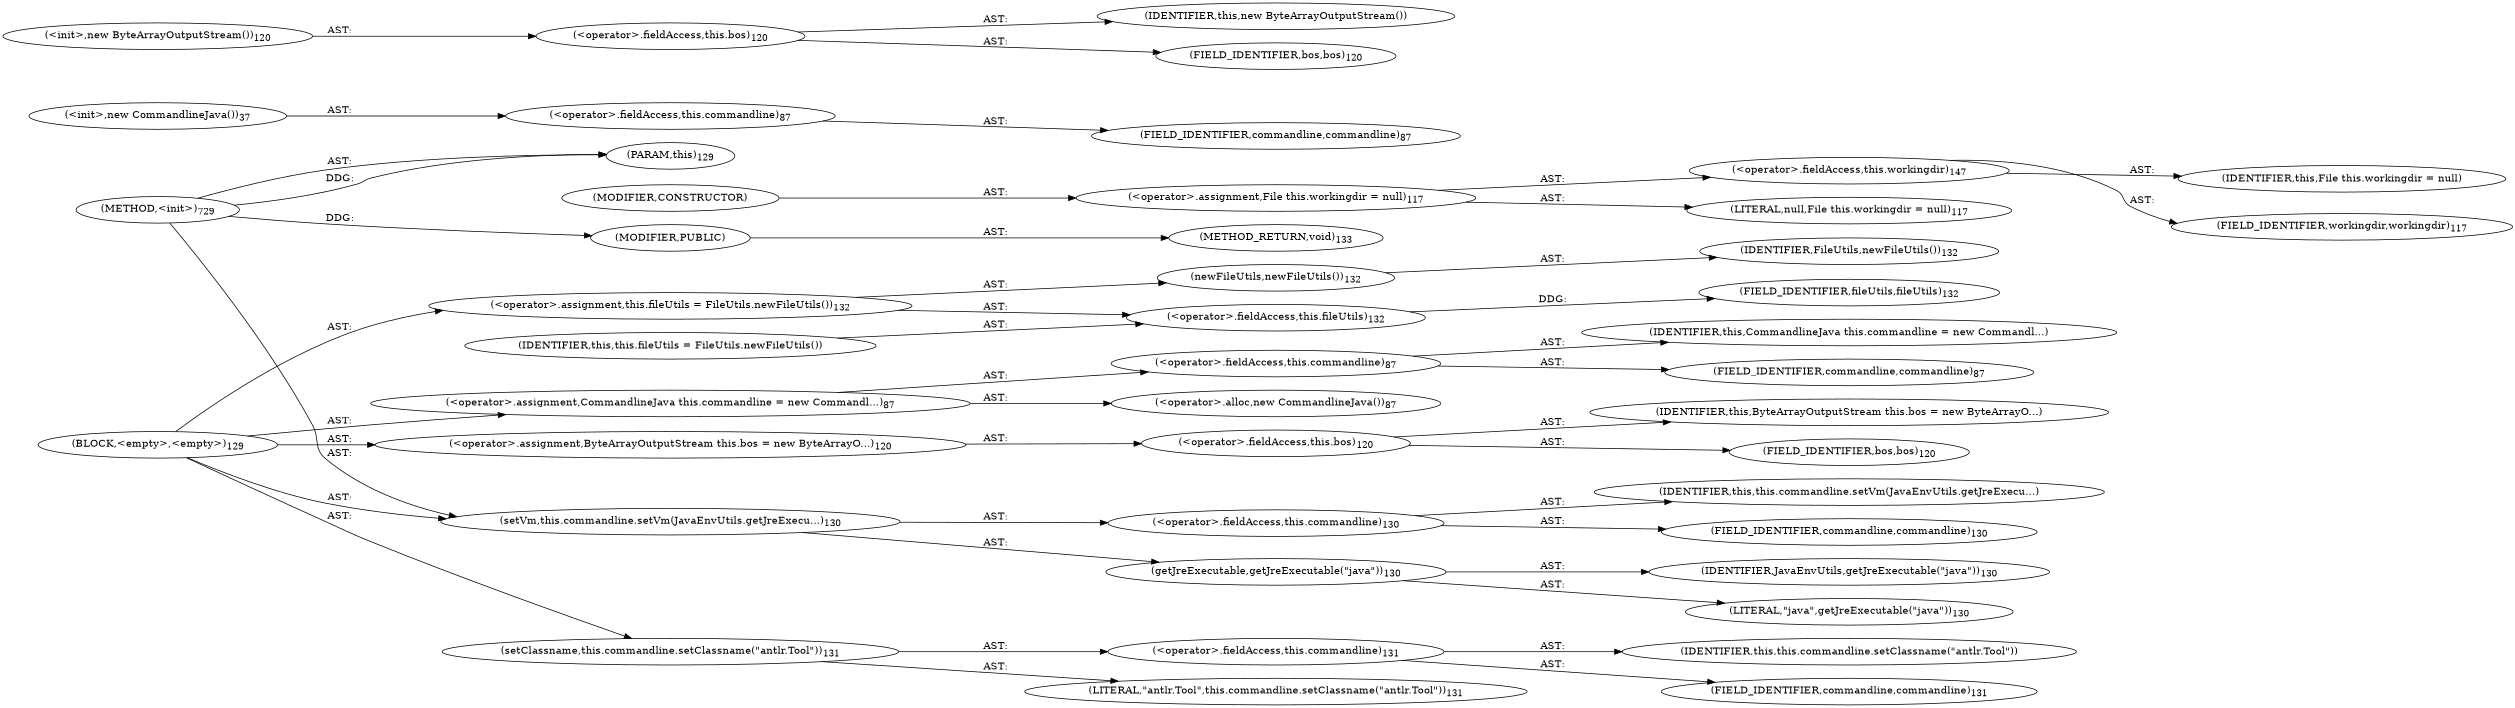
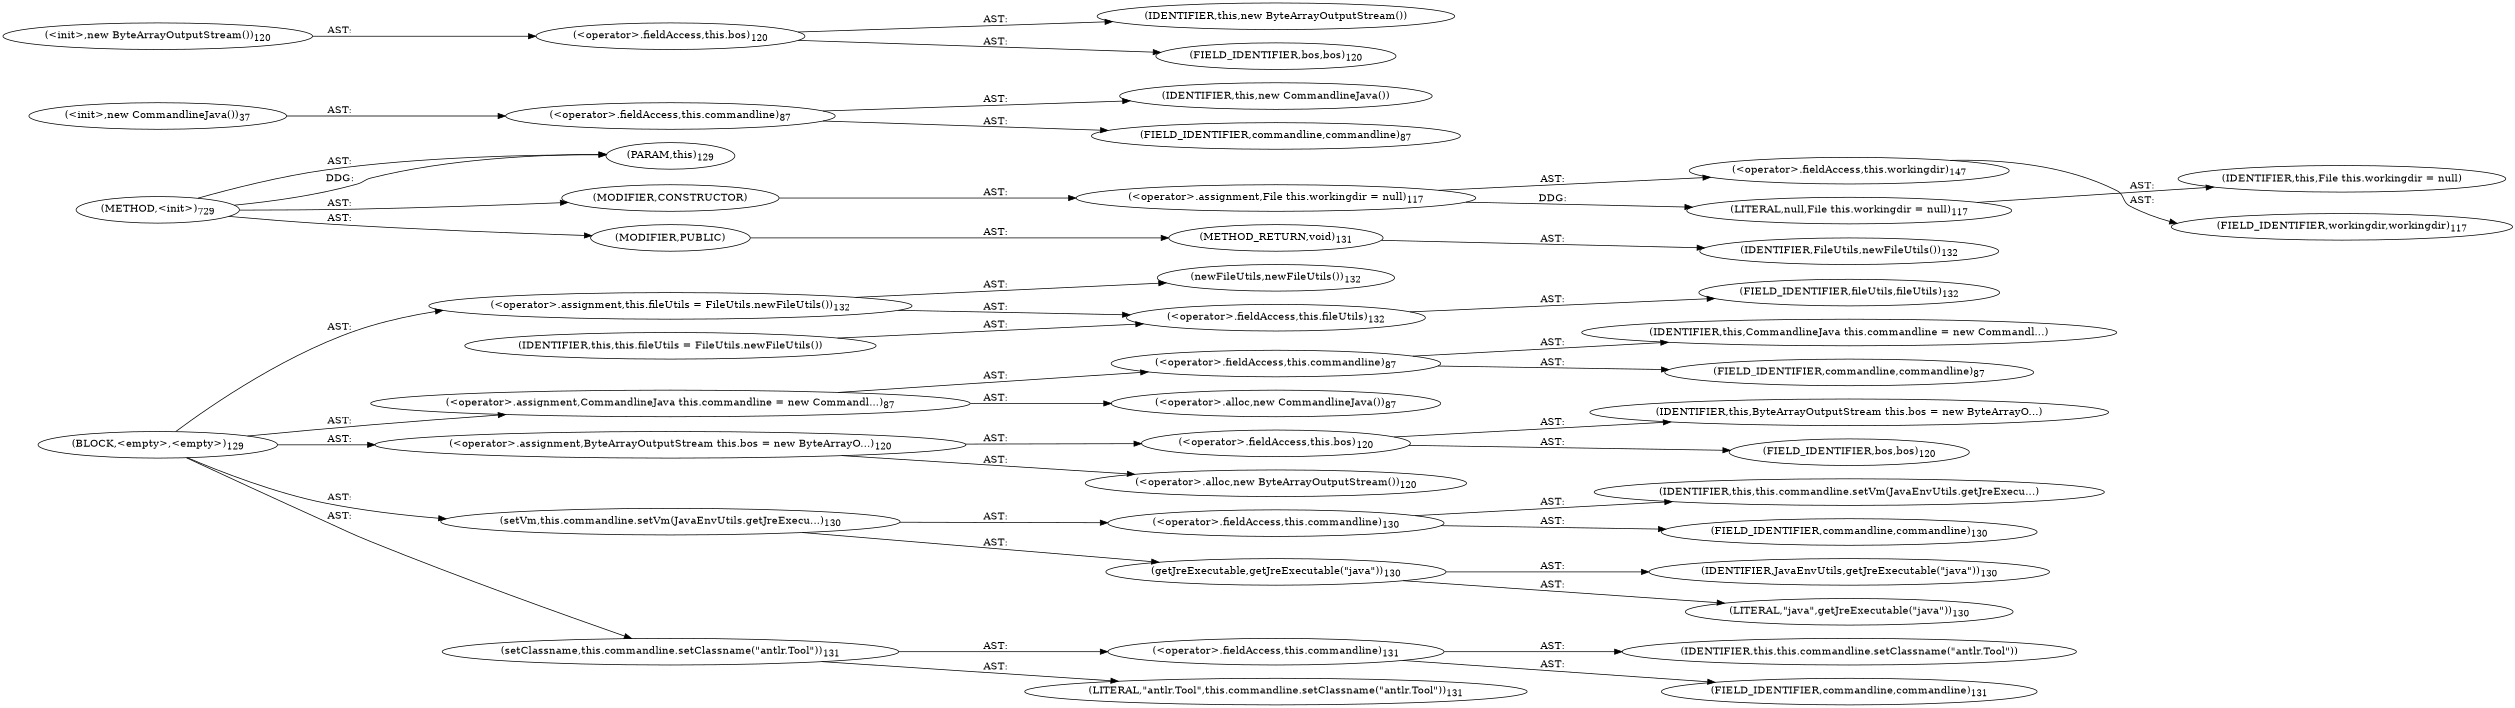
node "(IDENTIFIER,this,new CommandlineJava())": added
edge "(<operator>.fieldAccess,this.workingdir)" -> "(IDENTIFIER,this,File this.workingdir = null)": now "(LITERAL,null,File this.workingdir = null)" -> "(IDENTIFIER,this,File this.workingdir = null)"
edge "(<operator>.assignment,File this.workingdir = null)" -> "(LITERAL,null,File this.workingdir = null)": label "AST: " -> "DDG: "
edge "(METHOD,<init>)" -> "(MODIFIER,PUBLIC)": label "DDG: " -> "AST: "
node "(METHOD_RETURN,void)": text "133" -> "131"
edge "(newFileUtils,newFileUtils())" -> "(IDENTIFIER,FileUtils,newFileUtils())": now "(METHOD_RETURN,void)" -> "(IDENTIFIER,FileUtils,newFileUtils())"
edge "(<operator>.fieldAccess,this.fileUtils)" -> "(FIELD_IDENTIFIER,fileUtils,fileUtils)": label "DDG: " -> "AST: "
edge "(METHOD,<init>)" -> "(setVm,this.commandline.setVm(JavaEnvUtils.getJreExecu...)": now "(METHOD,<init>)" -> "(MODIFIER,CONSTRUCTOR)"
node "(<operator>.alloc,new ByteArrayOutputStream())": added
